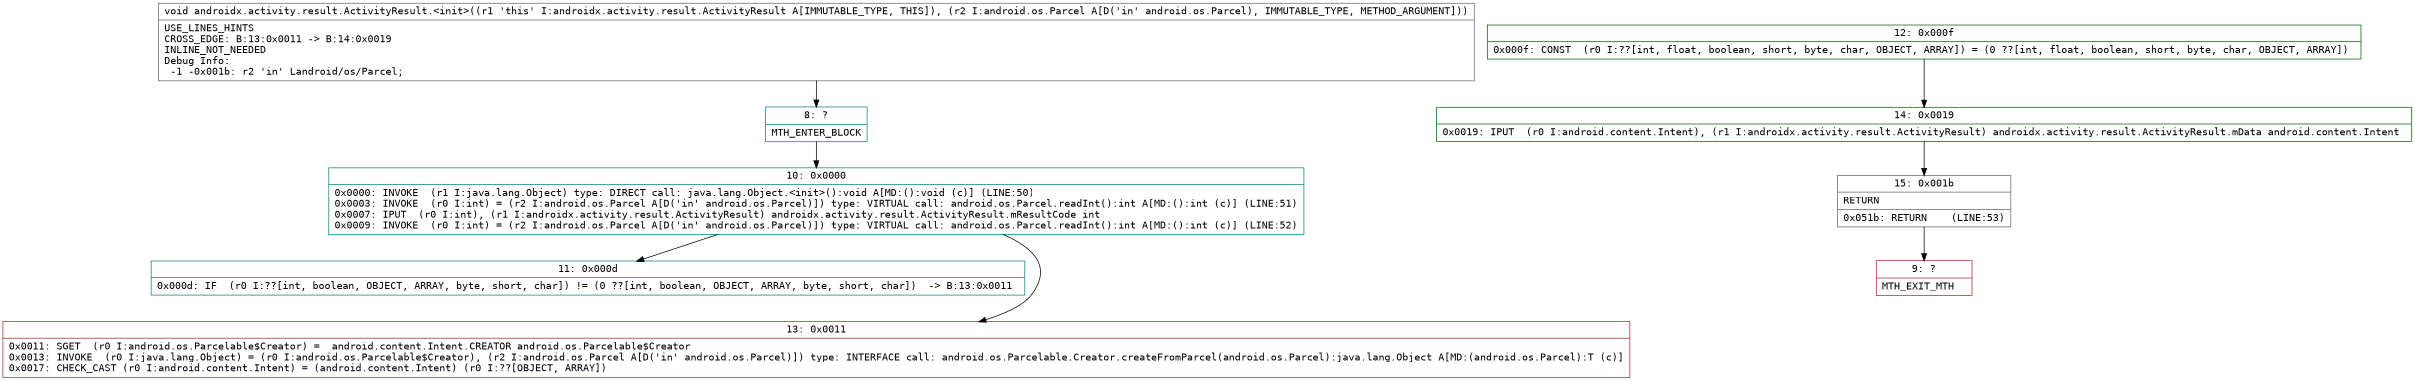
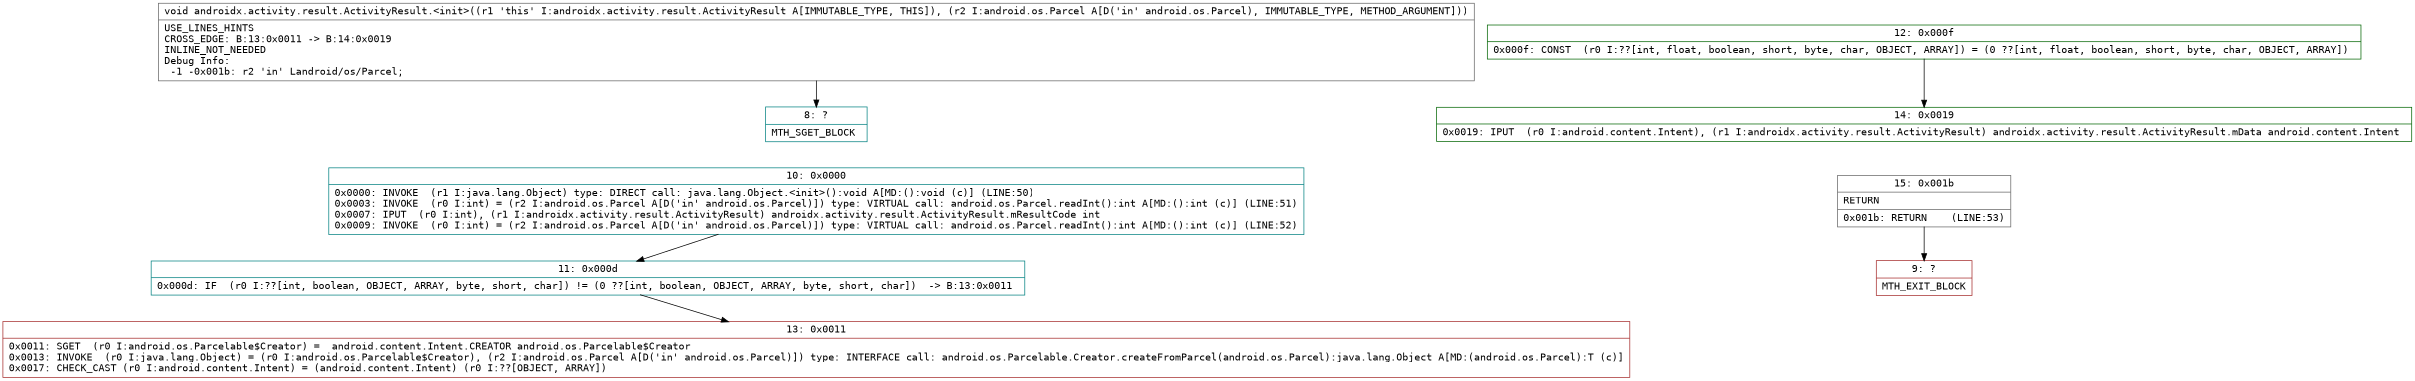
node "8: ?": text "MTH_ENTER_BLOCK" -> "MTH_SGET_BLOCK"
edge "8: ?" -> "10: 0x0000": removed
edge "14: 0x0019" -> "15: 0x001b": removed
node "15: 0x001b": text "0x051b: RETURN    (LINE:53)" -> "0x001b: RETURN    (LINE:53)"
edge "10: 0x0000" -> "13: 0x0011": now "11: 0x000d" -> "13: 0x0011"
node "9: ?": text "MTH_EXIT_MTH" -> "MTH_EXIT_BLOCK"
